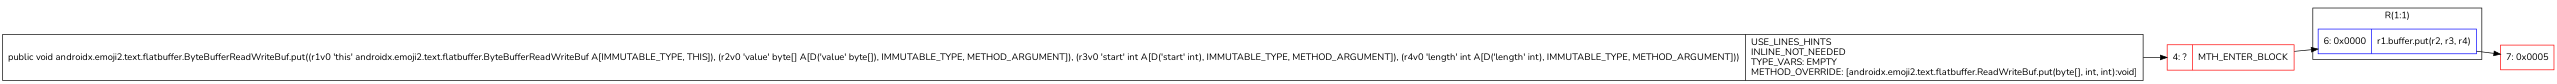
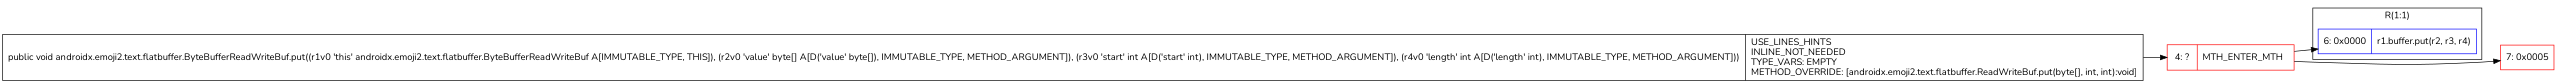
edge "6: 0x0000" -> "7: 0x0005": now "4: ?" -> "7: 0x0005"
node "4: ?": text "MTH_ENTER_BLOCK" -> "MTH_ENTER_MTH"
